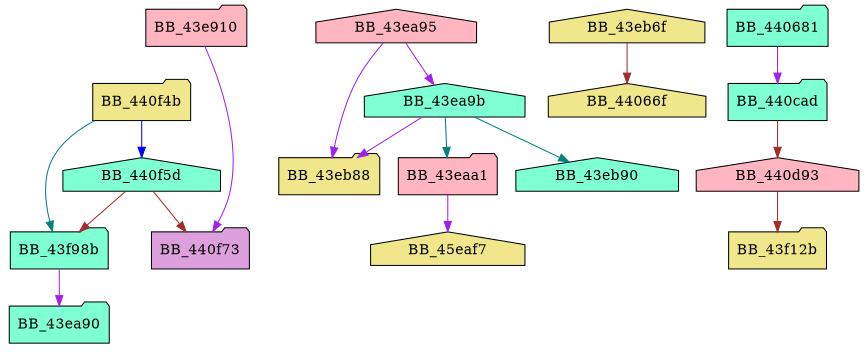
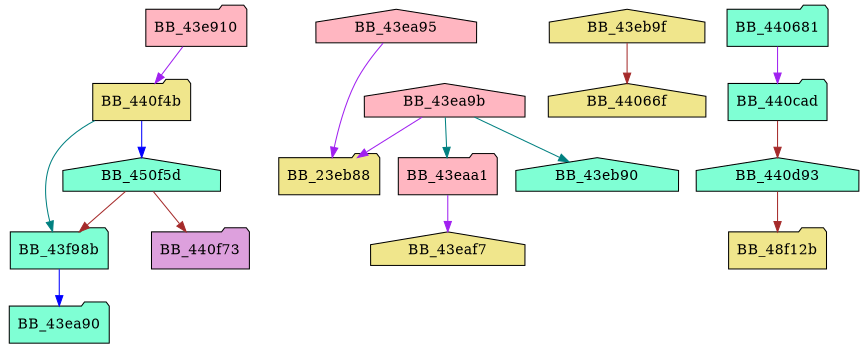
node "BB_43eb6f": label "BB_43eb6f" -> "BB_43eb9f"
edge "BB_43ea95" -> "BB_43ea9b": removed
node "BB_43ea9b": fillcolor aquamarine -> lightpink
edge "BB_43e910" -> "BB_440f73": now "BB_43e910" -> "BB_440f4b"
node "BB_440f5d": label "BB_440f5d" -> "BB_450f5d"
node "BB_43eb88": label "BB_43eb88" -> "BB_23eb88"
node "BB_440d93": fillcolor lightpink -> aquamarine
node "BB_45eaf7": label "BB_45eaf7" -> "BB_43eaf7"
node "BB_43f12b": label "BB_43f12b" -> "BB_48f12b"
edge "BB_43f98b" -> "BB_43ea90": color purple -> blue
